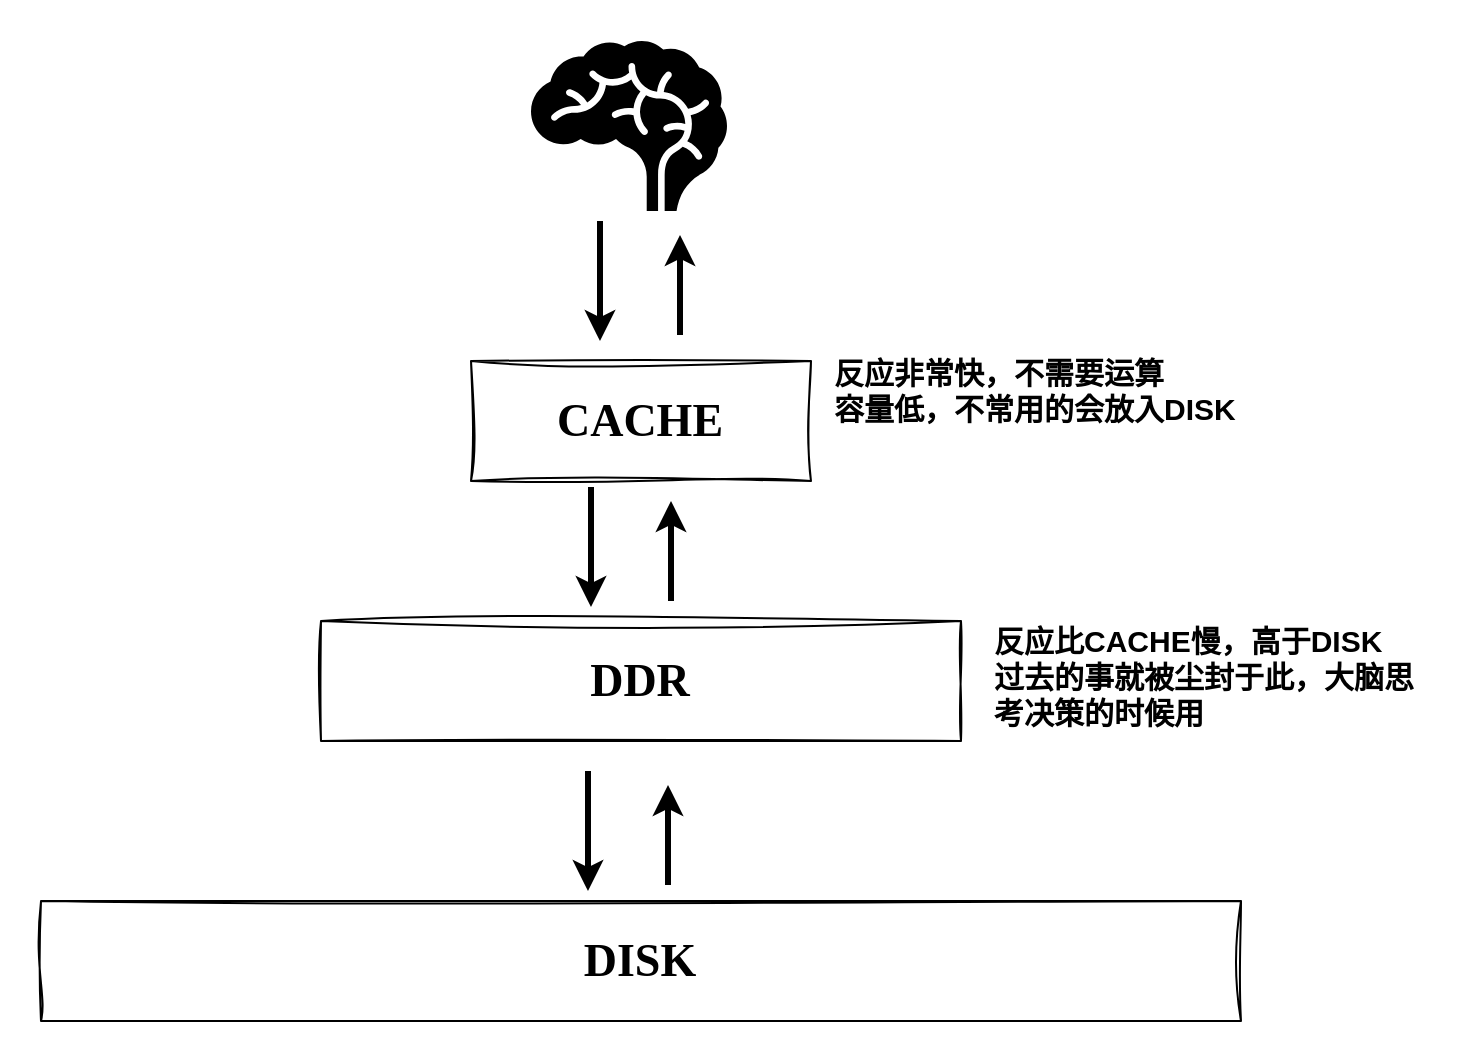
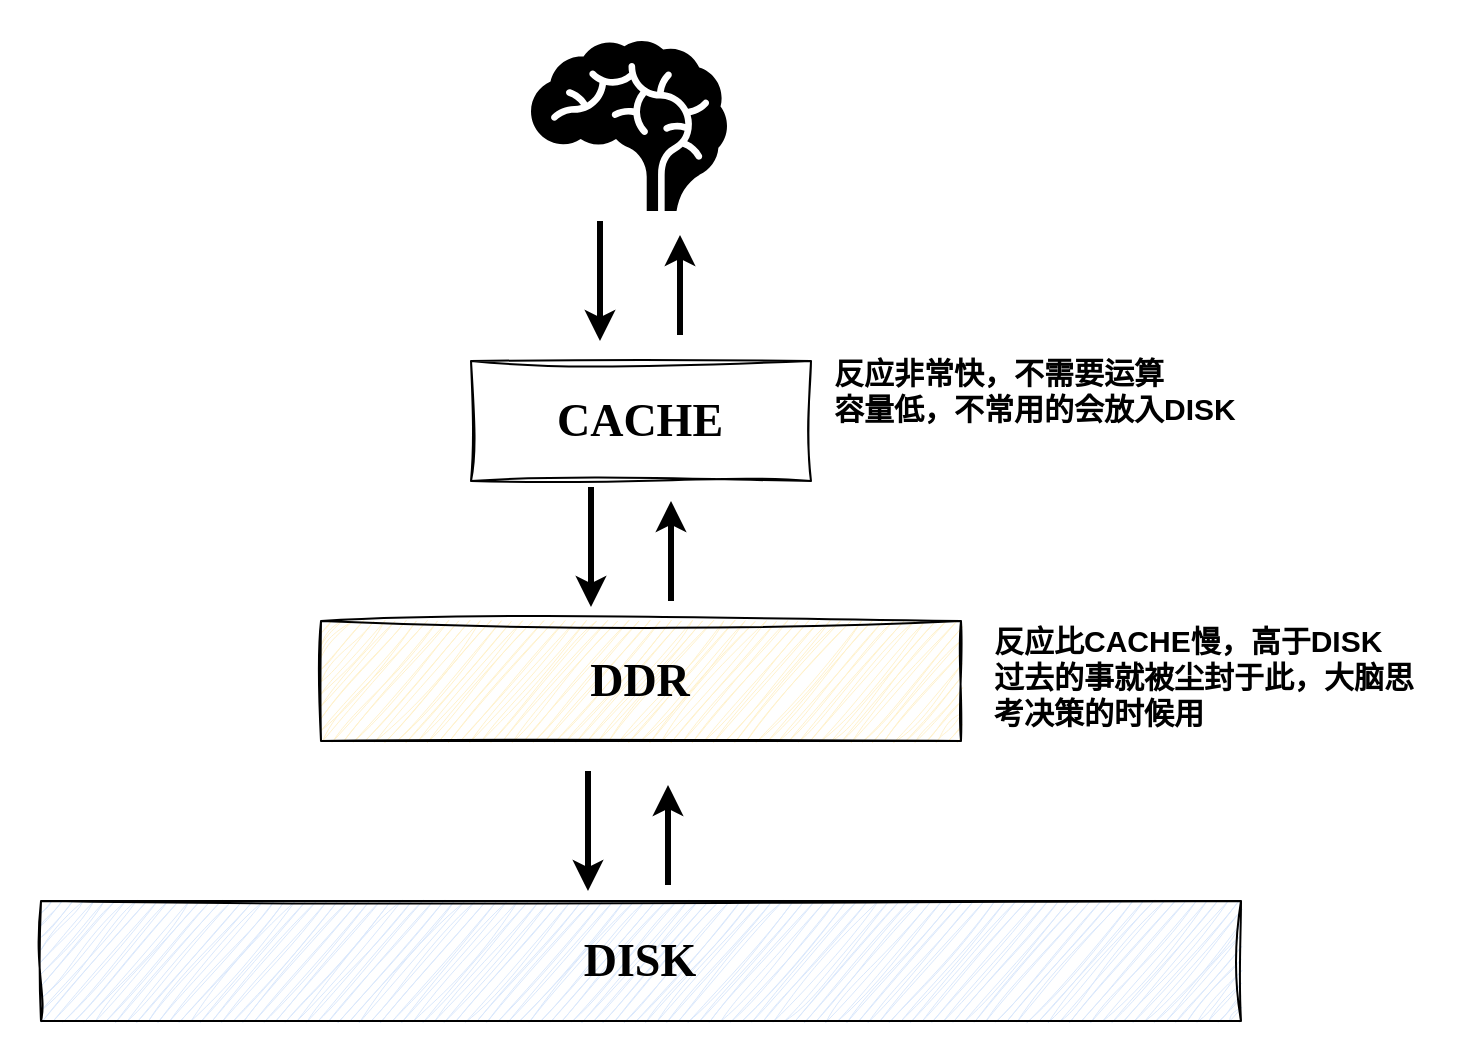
node "DDR": fillcolor #ffffff -> #fff2cc
node "DISK": fillcolor #ffffff -> #dae8fc
